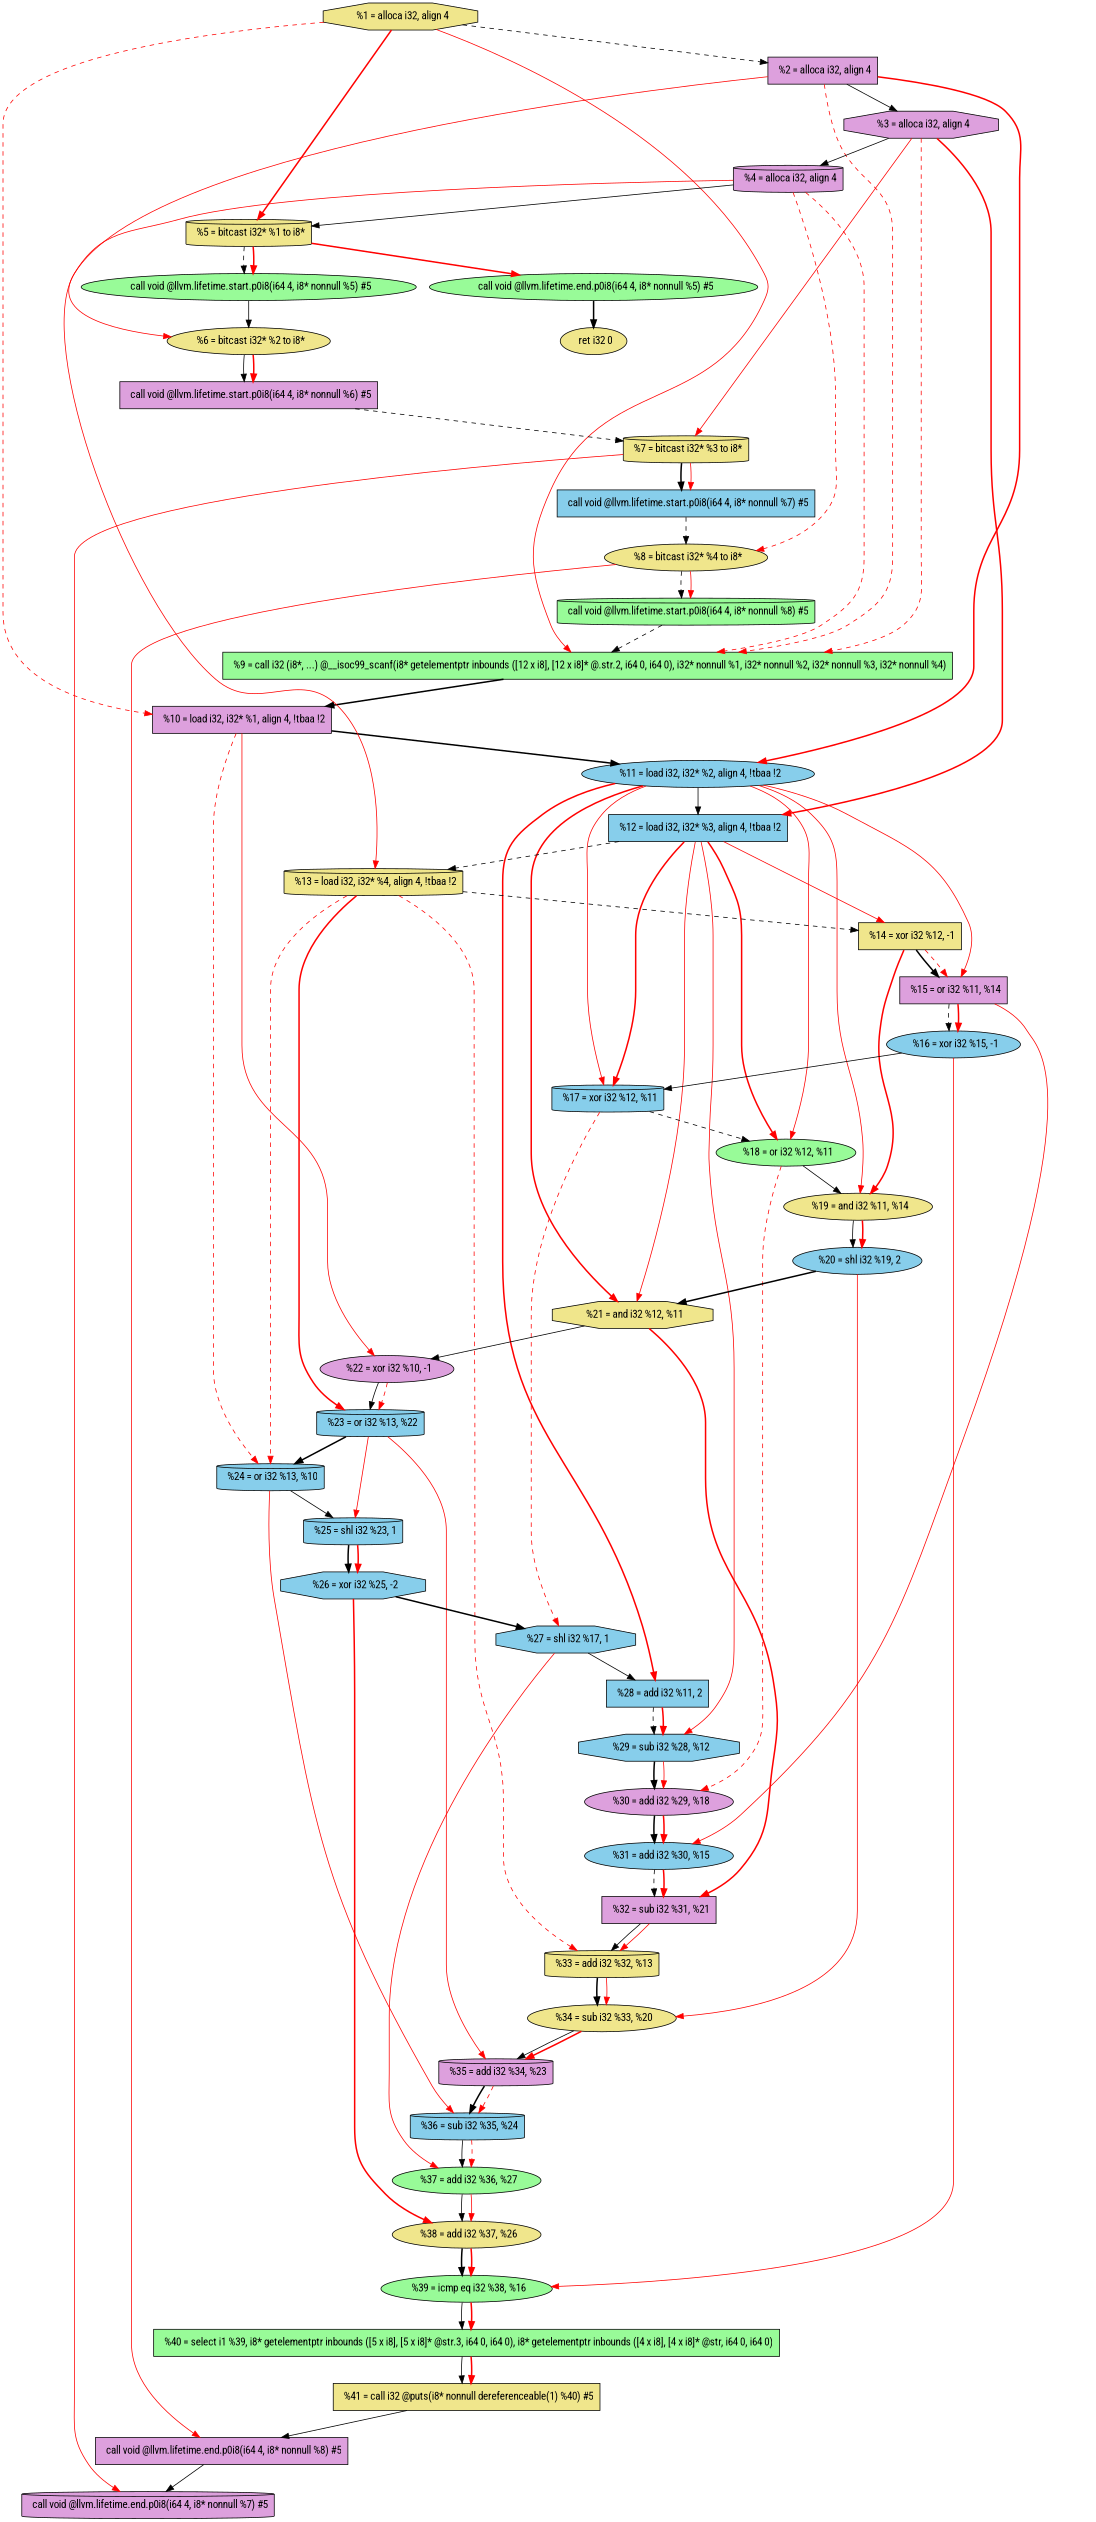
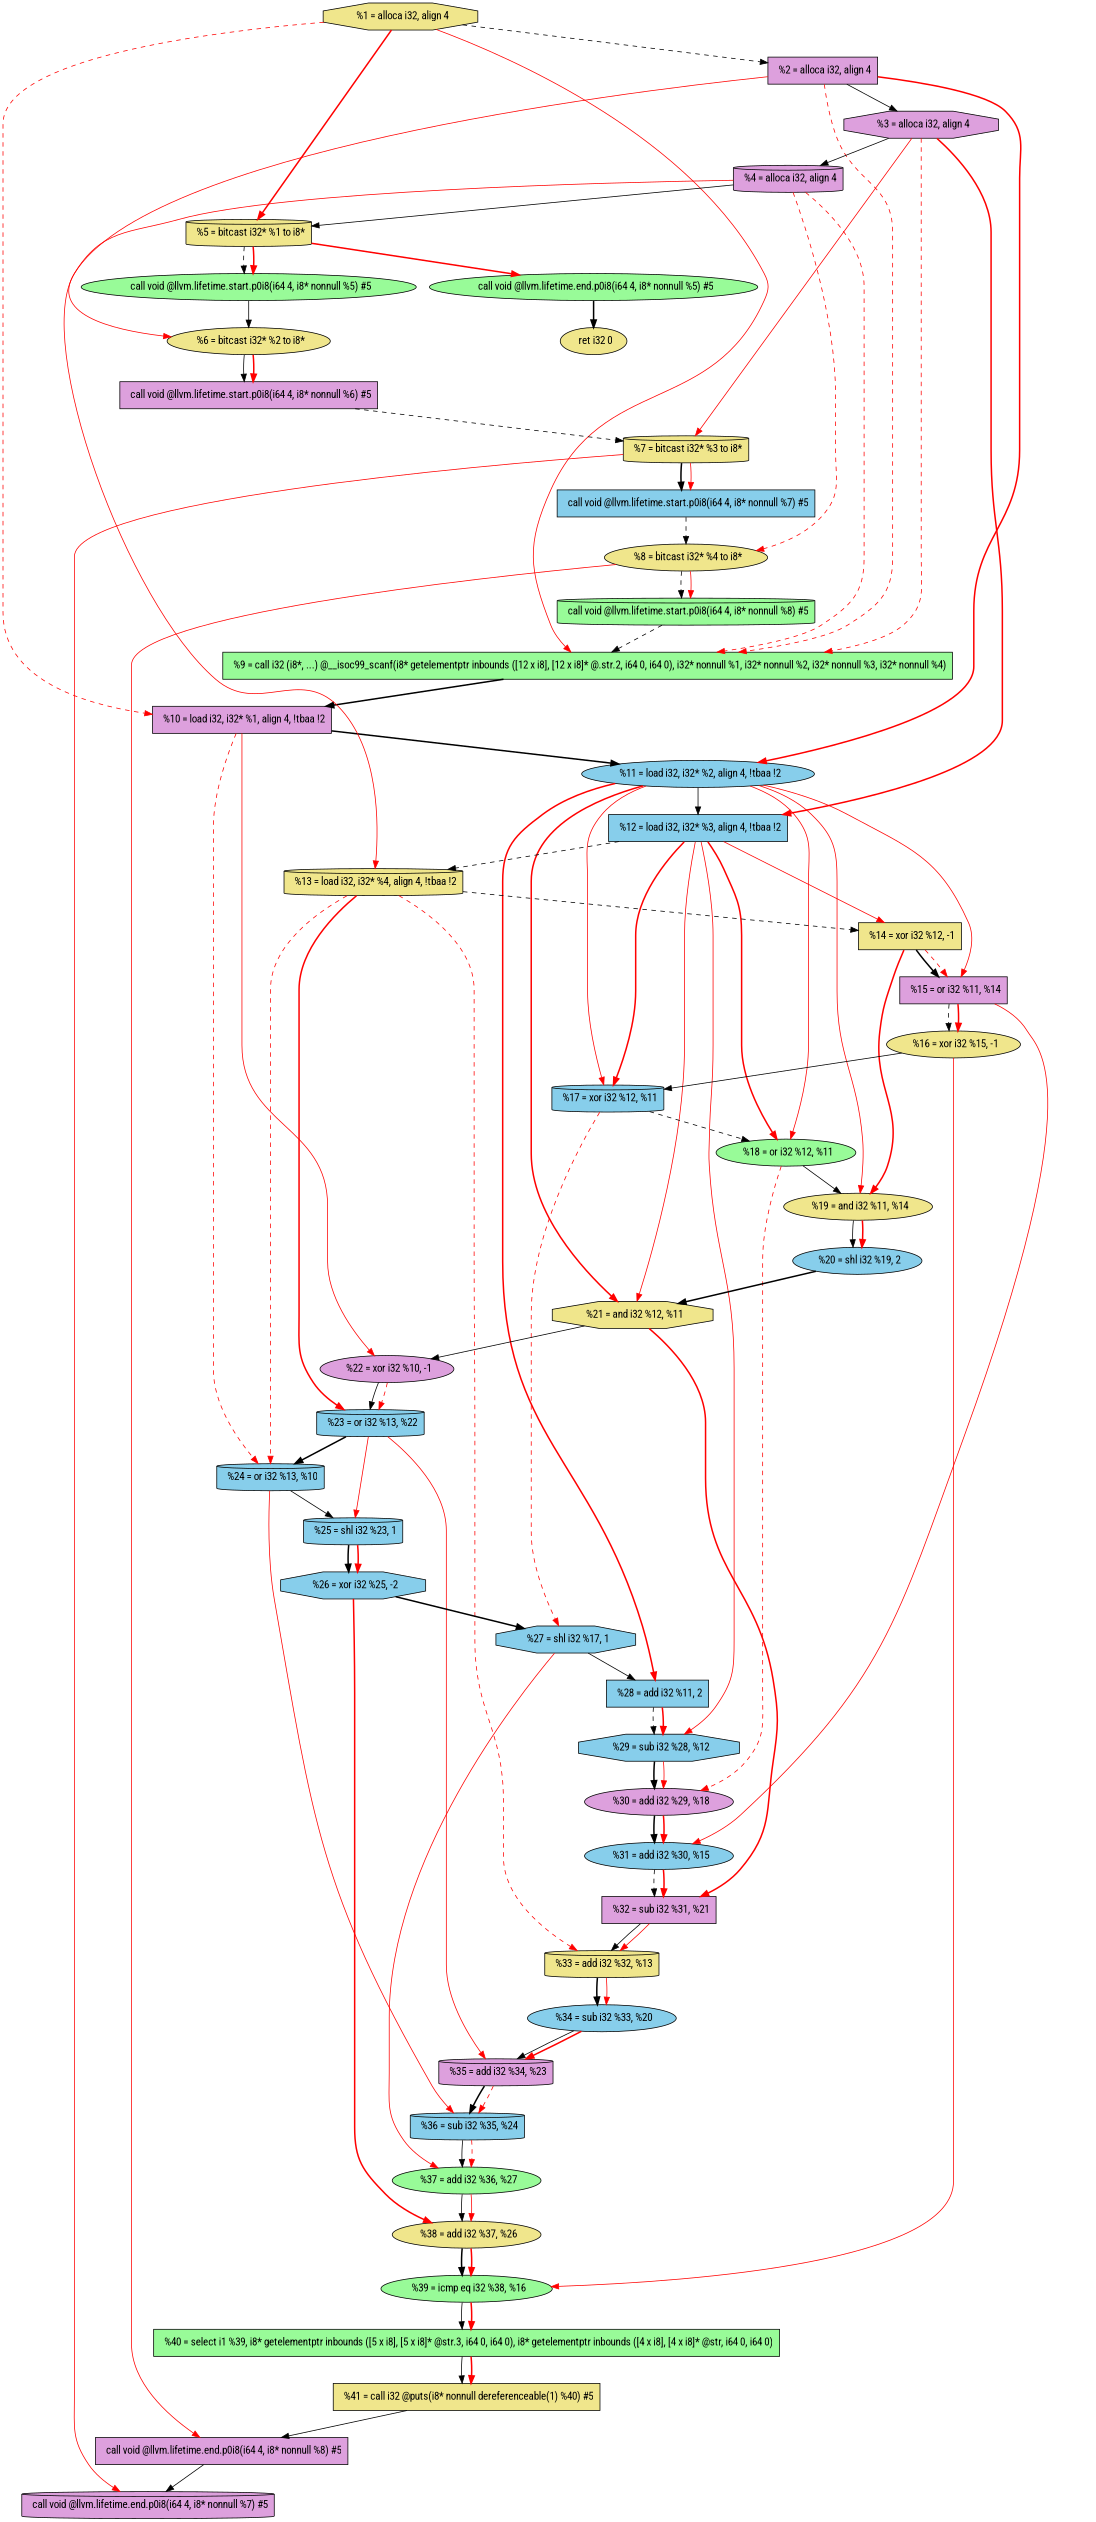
node "%16 = xor i32 %15, -1": fillcolor skyblue -> khaki
edge "%20 = shl i32 %19, 2" -> "%34 = sub i32 %33, %20": removed
node "%34 = sub i32 %33, %20": fillcolor khaki -> skyblue
